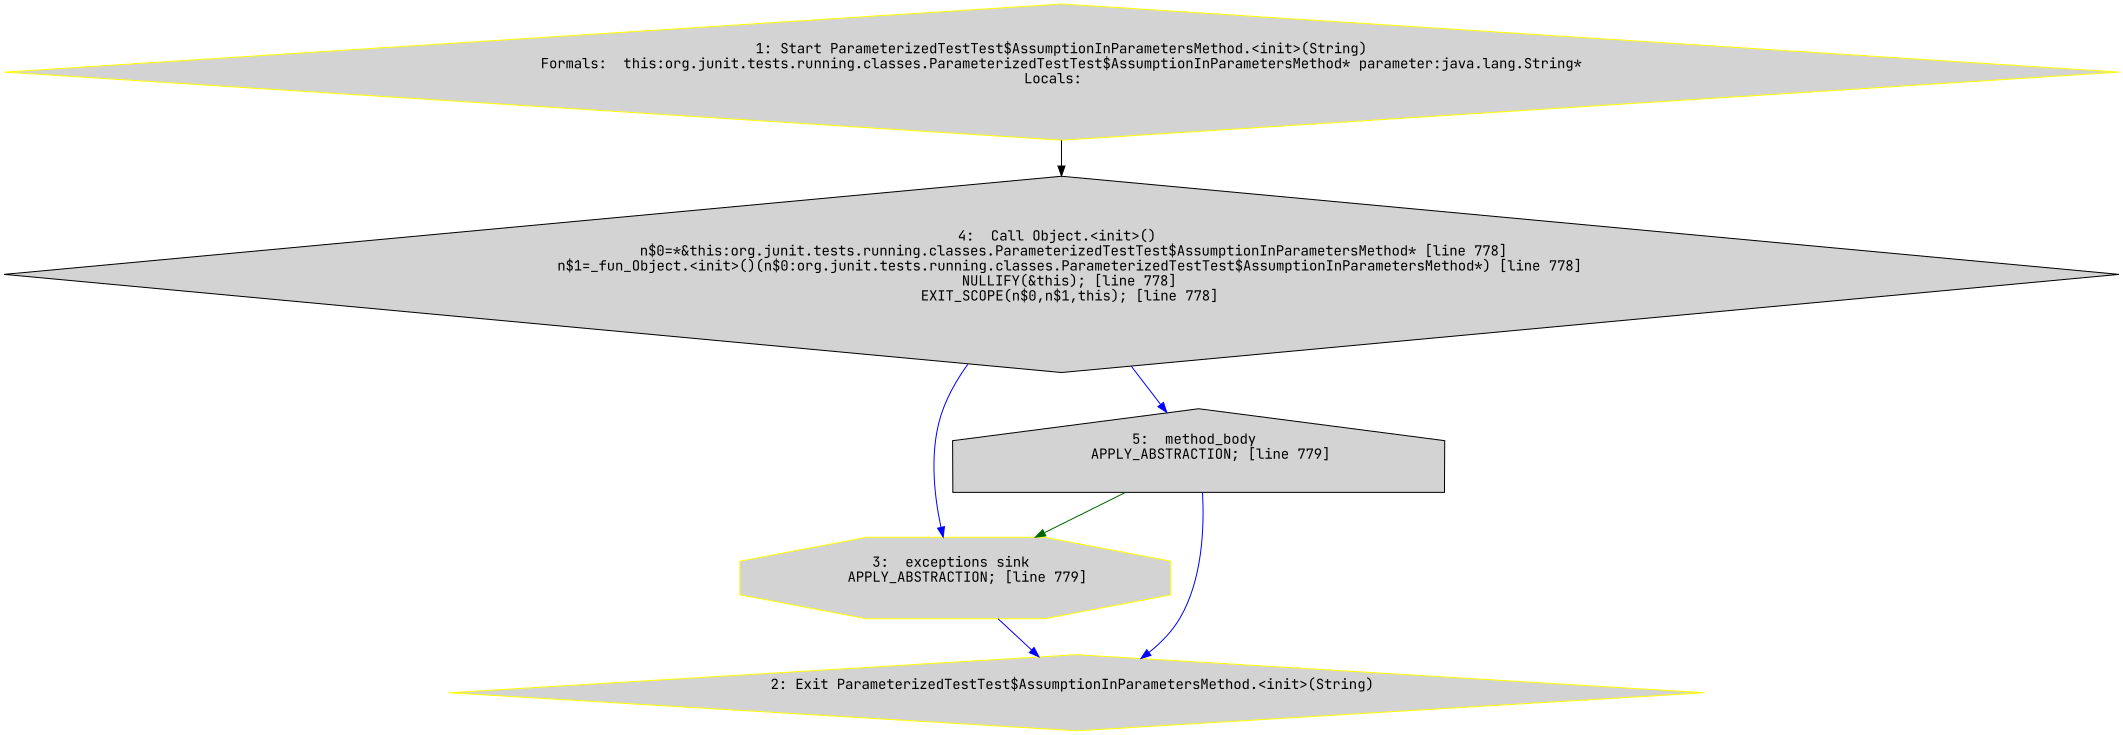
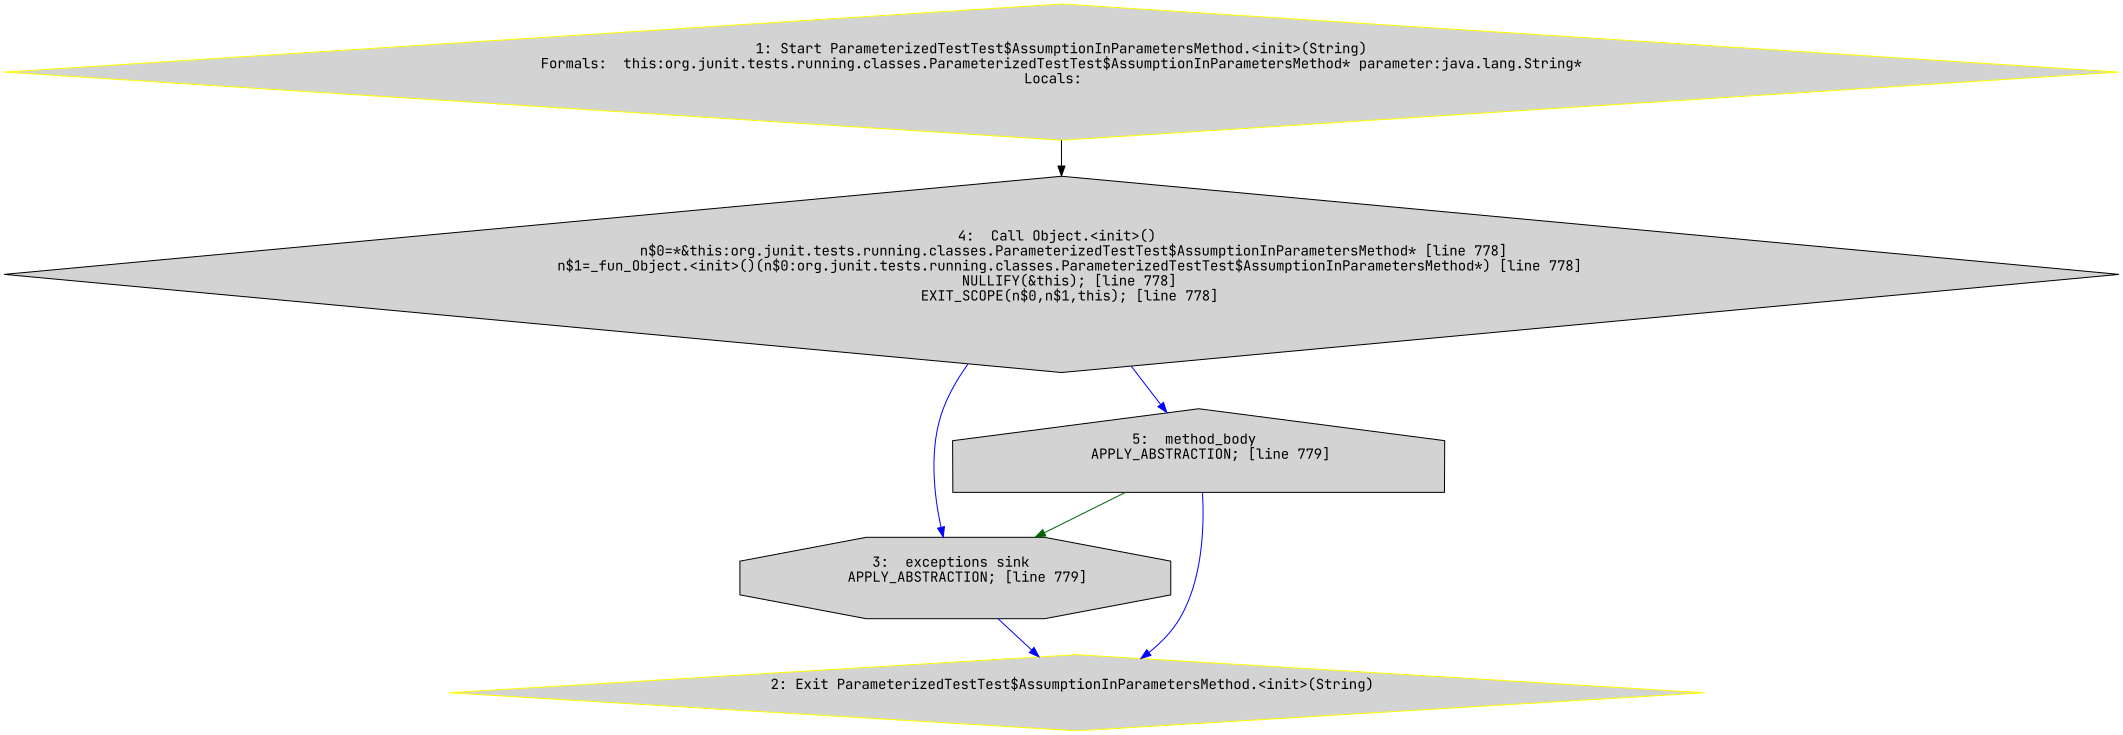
node "3:  exceptions sink APPLY_ABSTRACTION; [line 779]": color yellow -> black
